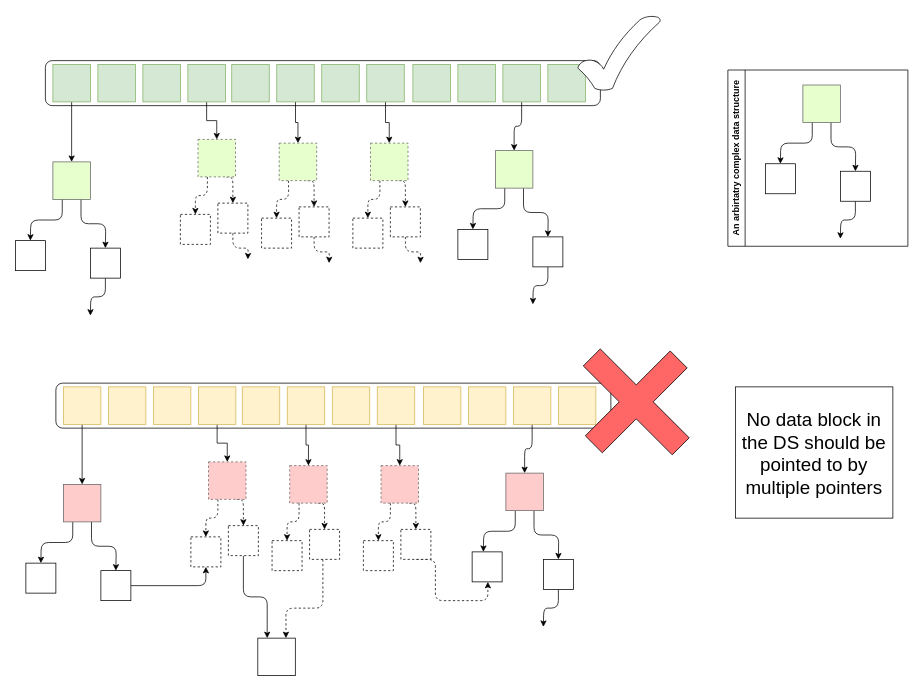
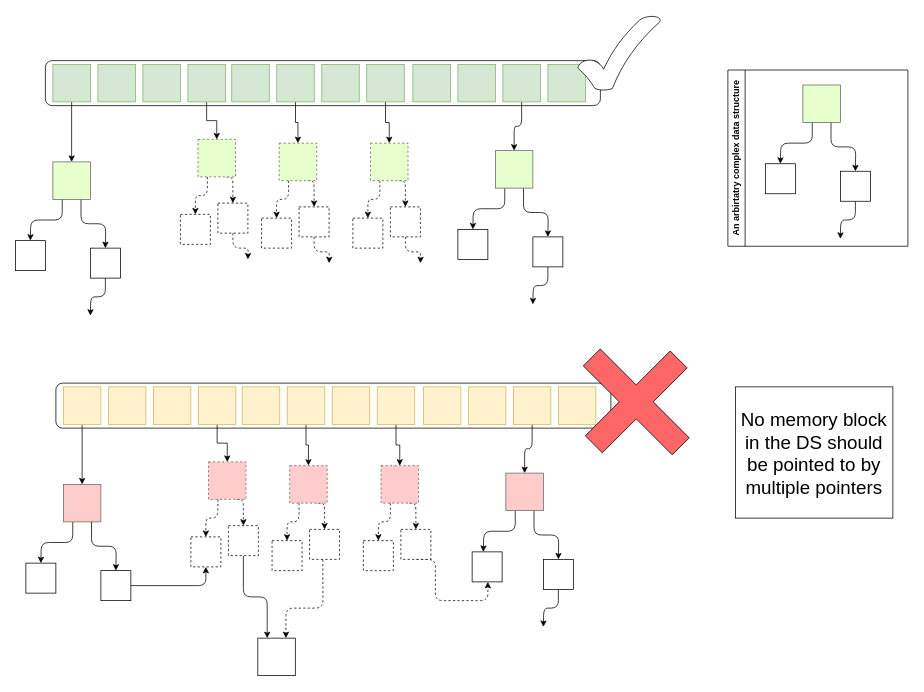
node "No data block in the DS should be pointed to by multiple pointers": label "No data block in the DS should be pointed to by multiple pointers" -> "No memory block in the DS should be pointed to by multiple pointers"
